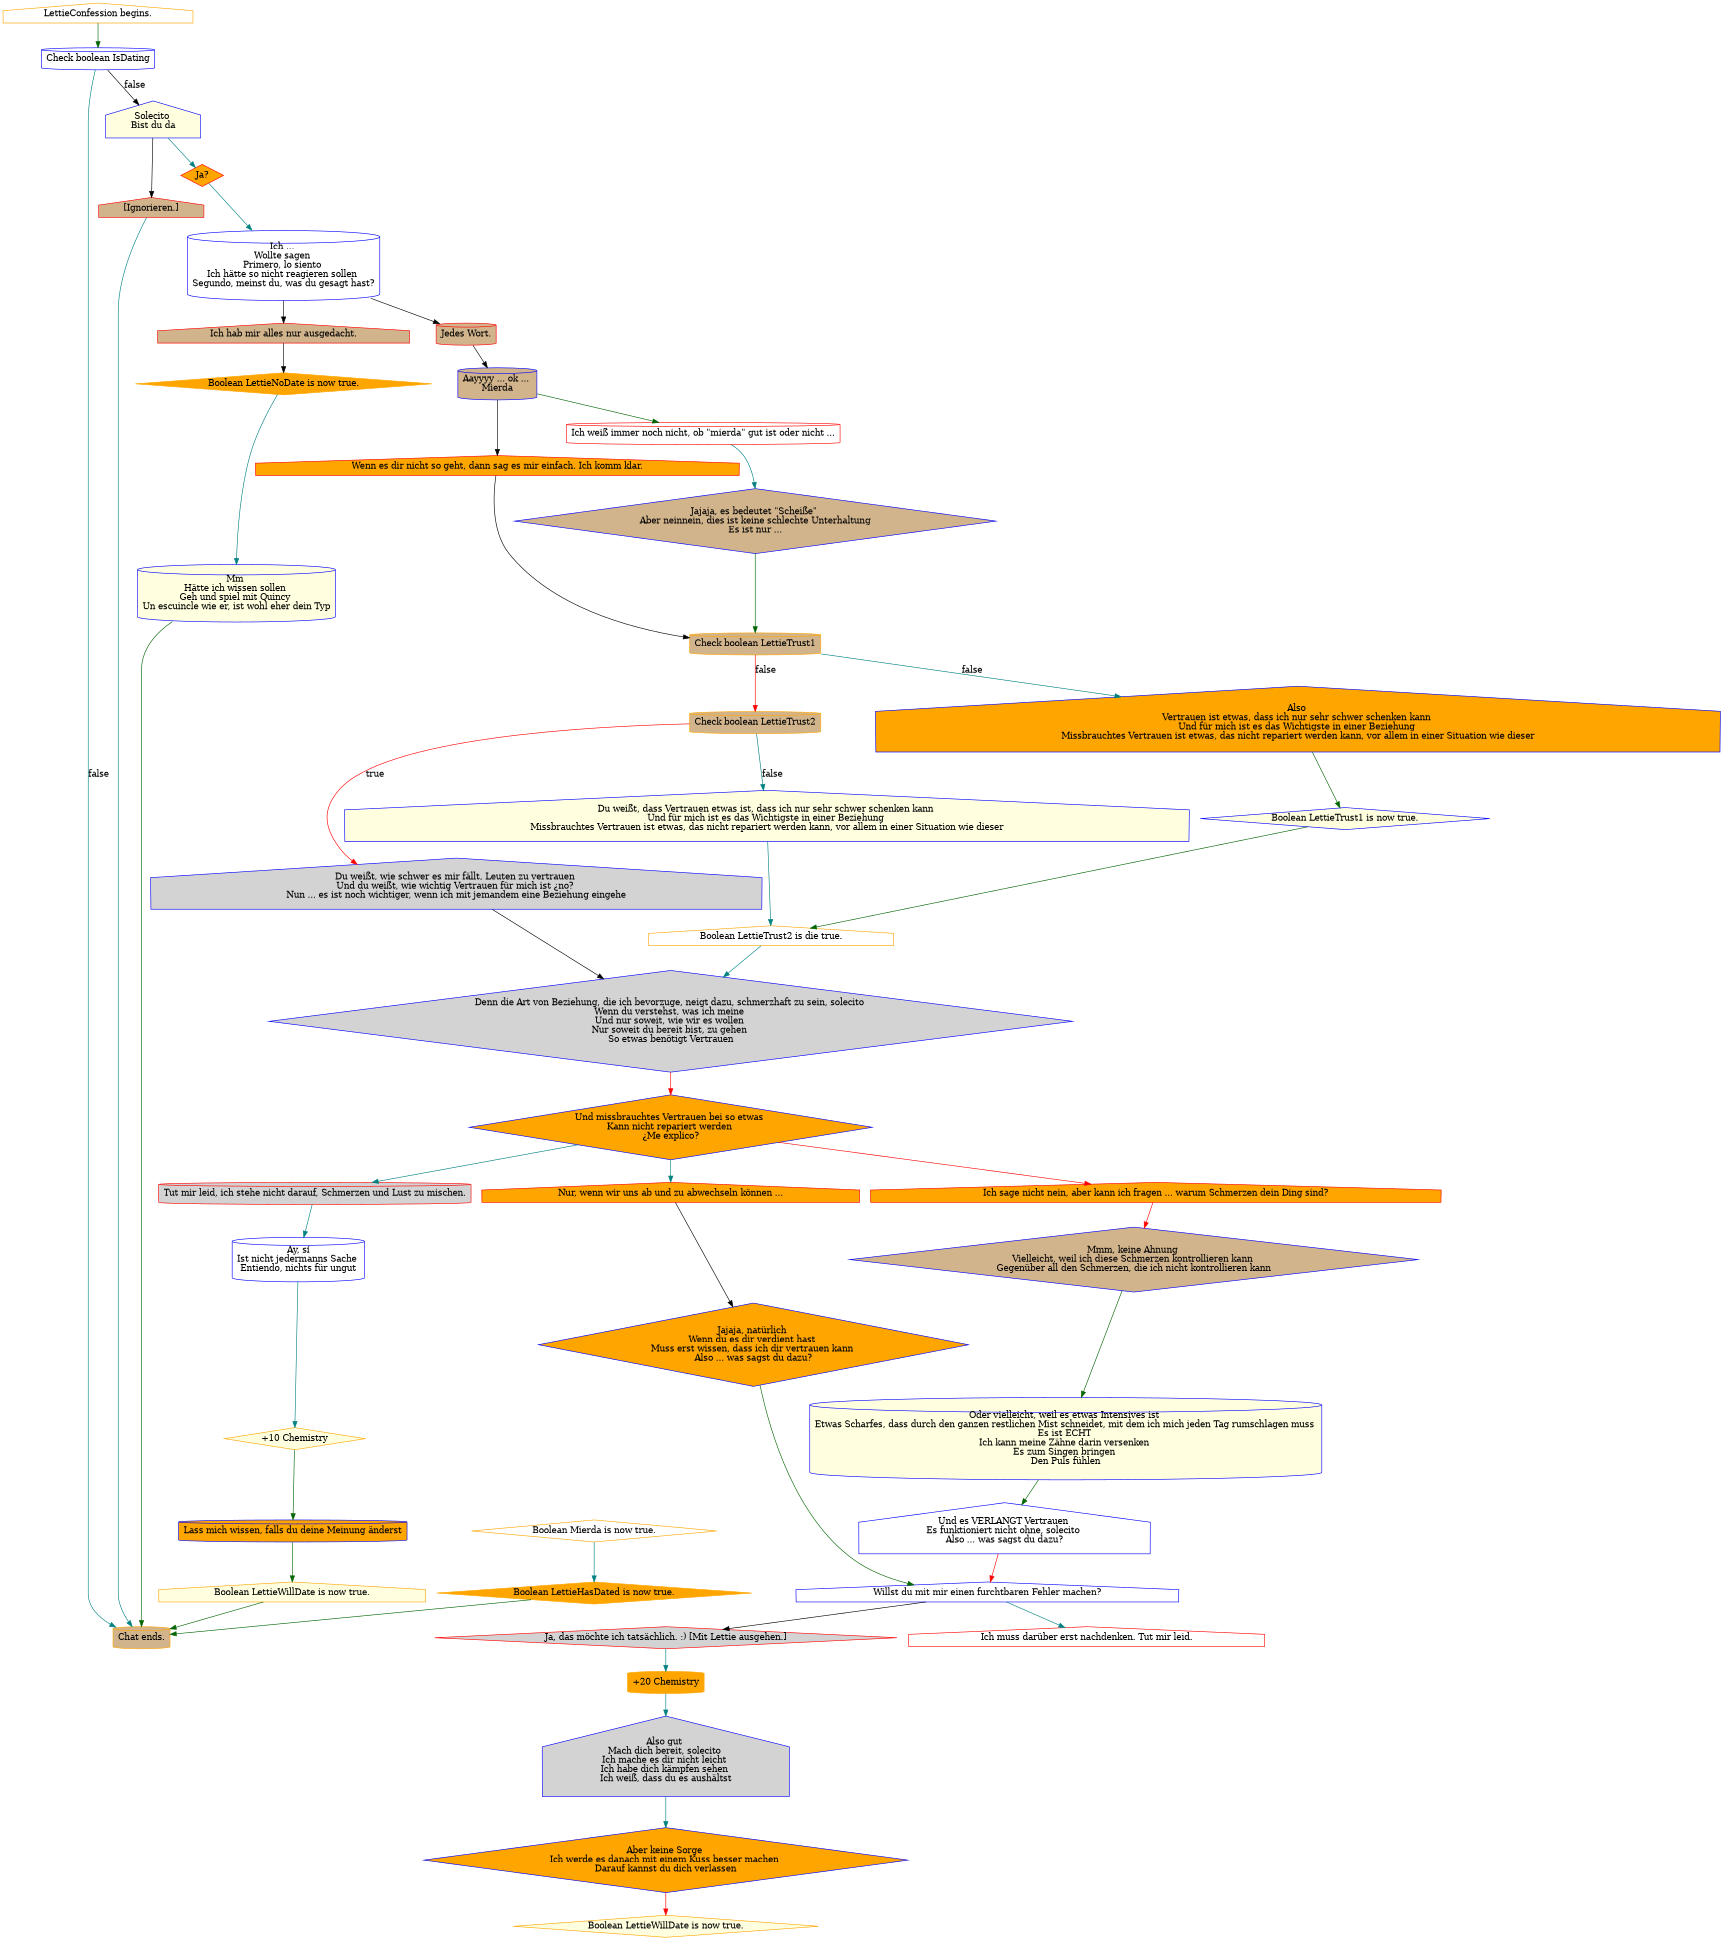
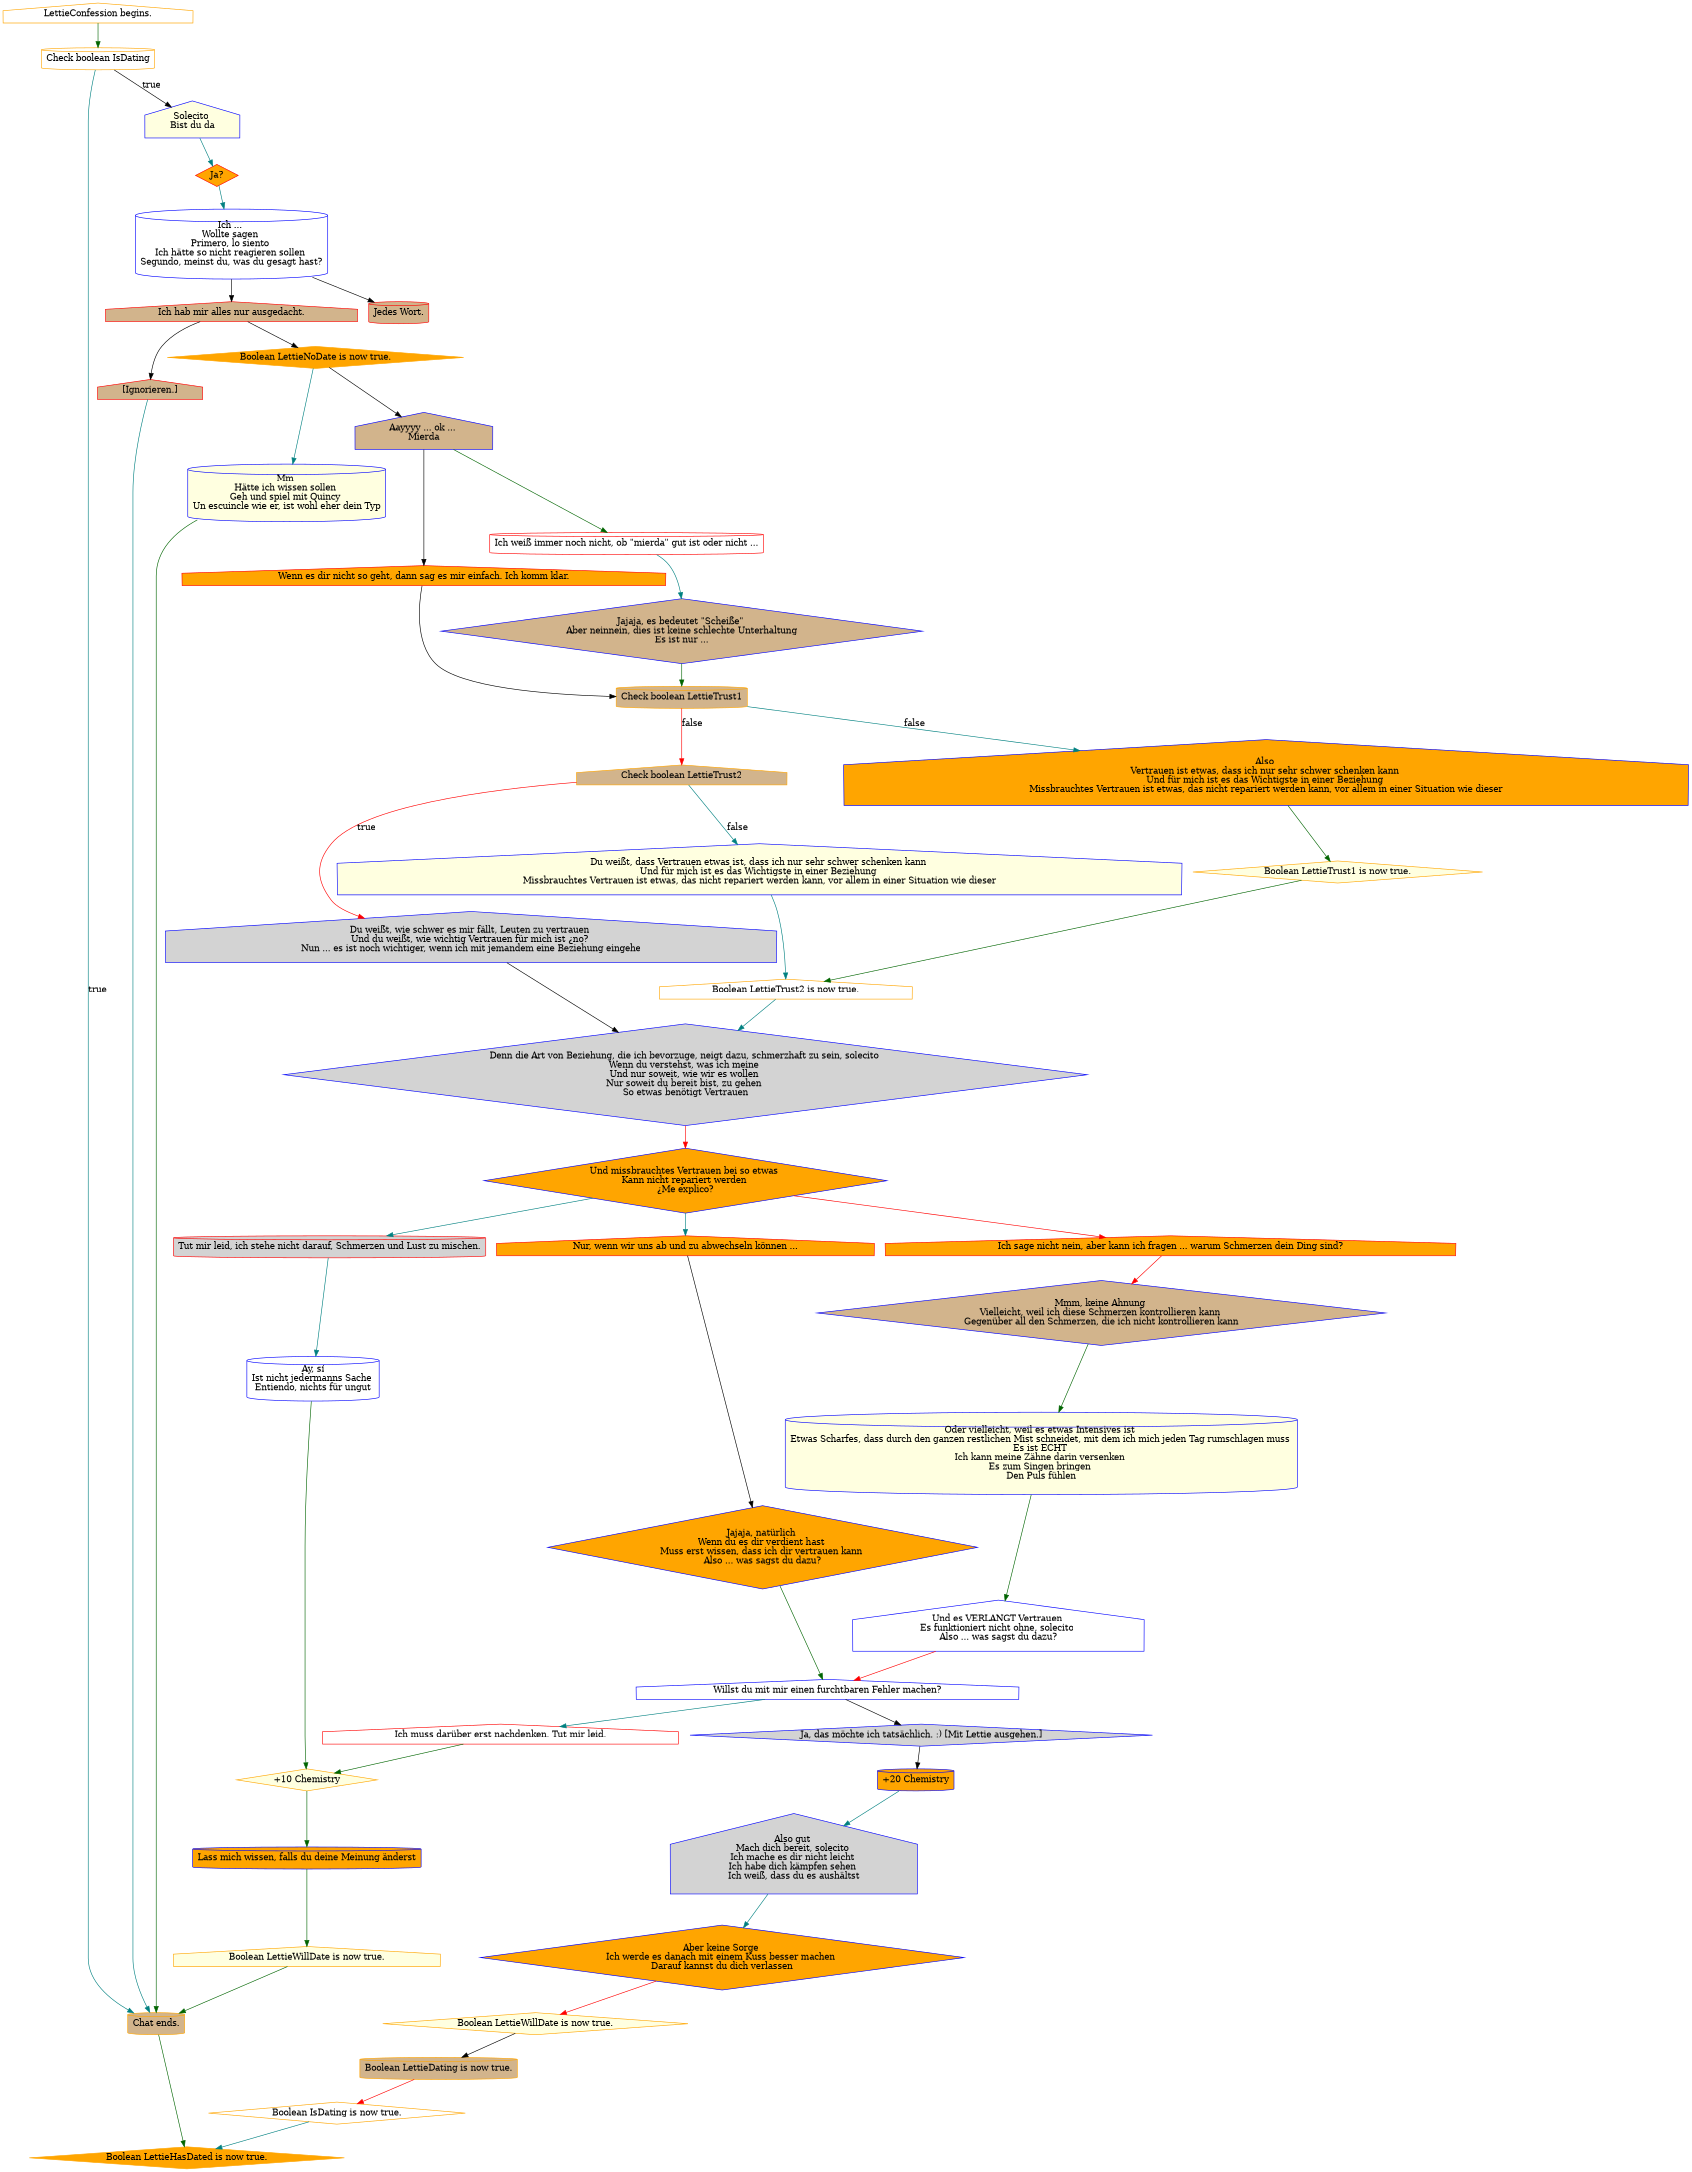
node "Check boolean IsDating": color blue -> orange
edge "Check boolean IsDating" -> "Solecito Bist du da": label "false" -> "true"
edge "Solecito Bist du da" -> "[Ignorieren.]": now "Ich hab mir alles nur ausgedacht." -> "[Ignorieren.]"
edge "Jedes Wort." -> "Aayyyy ... ok ... Mierda": now "Boolean LettieNoDate is now true." -> "Aayyyy ... ok ... Mierda"
node "Aayyyy ... ok ... Mierda": shape cylinder -> house
node "Check boolean LettieTrust2": shape cylinder -> house
edge "Check boolean IsDating" -> "Chat ends.": label "false" -> "true"
node "Boolean LettieTrust1 is now true.": color blue -> orange
node "Boolean LettieTrust2 is die true.": label "Boolean LettieTrust2 is die true." -> "Boolean LettieTrust2 is now true."
edge "Ay, sí Ist nicht jedermanns Sache Entiendo, nichts für ungut" -> "+10 Chemistry": color teal -> darkgreen
node "Boolean Mierda is now true.": label "Boolean Mierda is now true." -> "Boolean IsDating is now true."
edge "Boolean LettieHasDated is now true." -> "Chat ends.": reversed
node "Ja, das möchte ich tatsächlich. :) [Mit Lettie ausgehen.]": color red -> blue
edge "Ja, das möchte ich tatsächlich. :) [Mit Lettie ausgehen.]" -> "+20 Chemistry": color teal -> black
node "+20 Chemistry": color orange -> blue
edge "Ich muss darüber erst nachdenken. Tut mir leid." -> "+10 Chemistry": added
node "Boolean LettieDating is now true.": added
